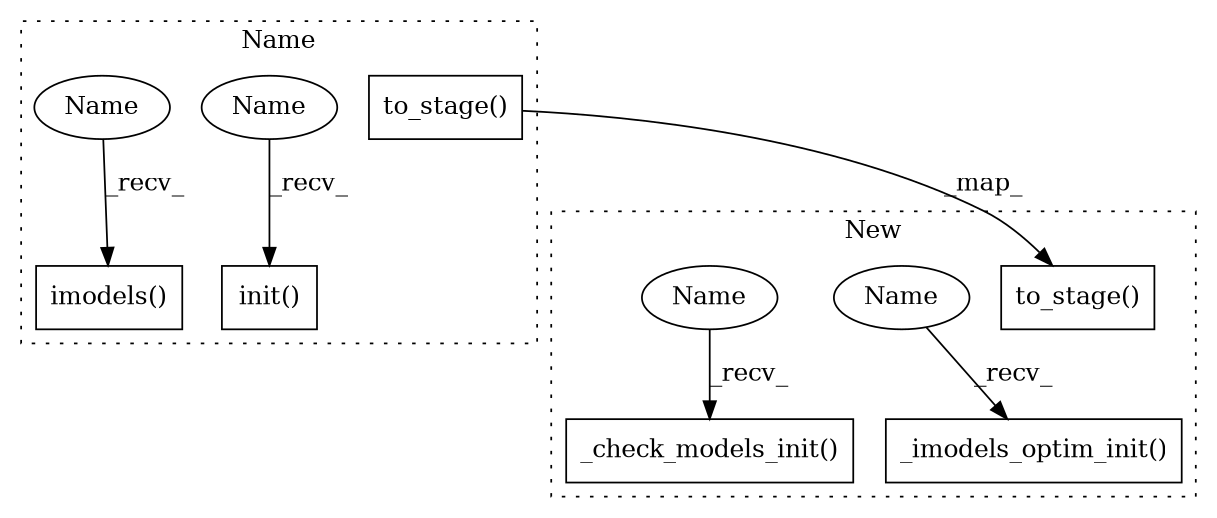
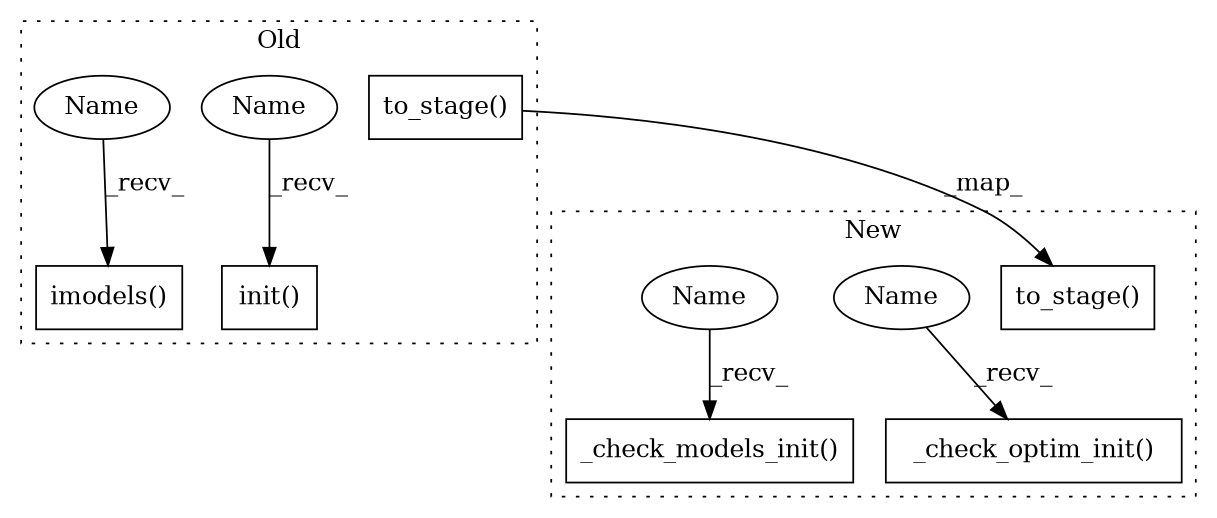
cluster "Name": label "Name" -> "Old"
node "_imodels_optim_init()": label "_imodels_optim_init()" -> "_check_optim_init()"
